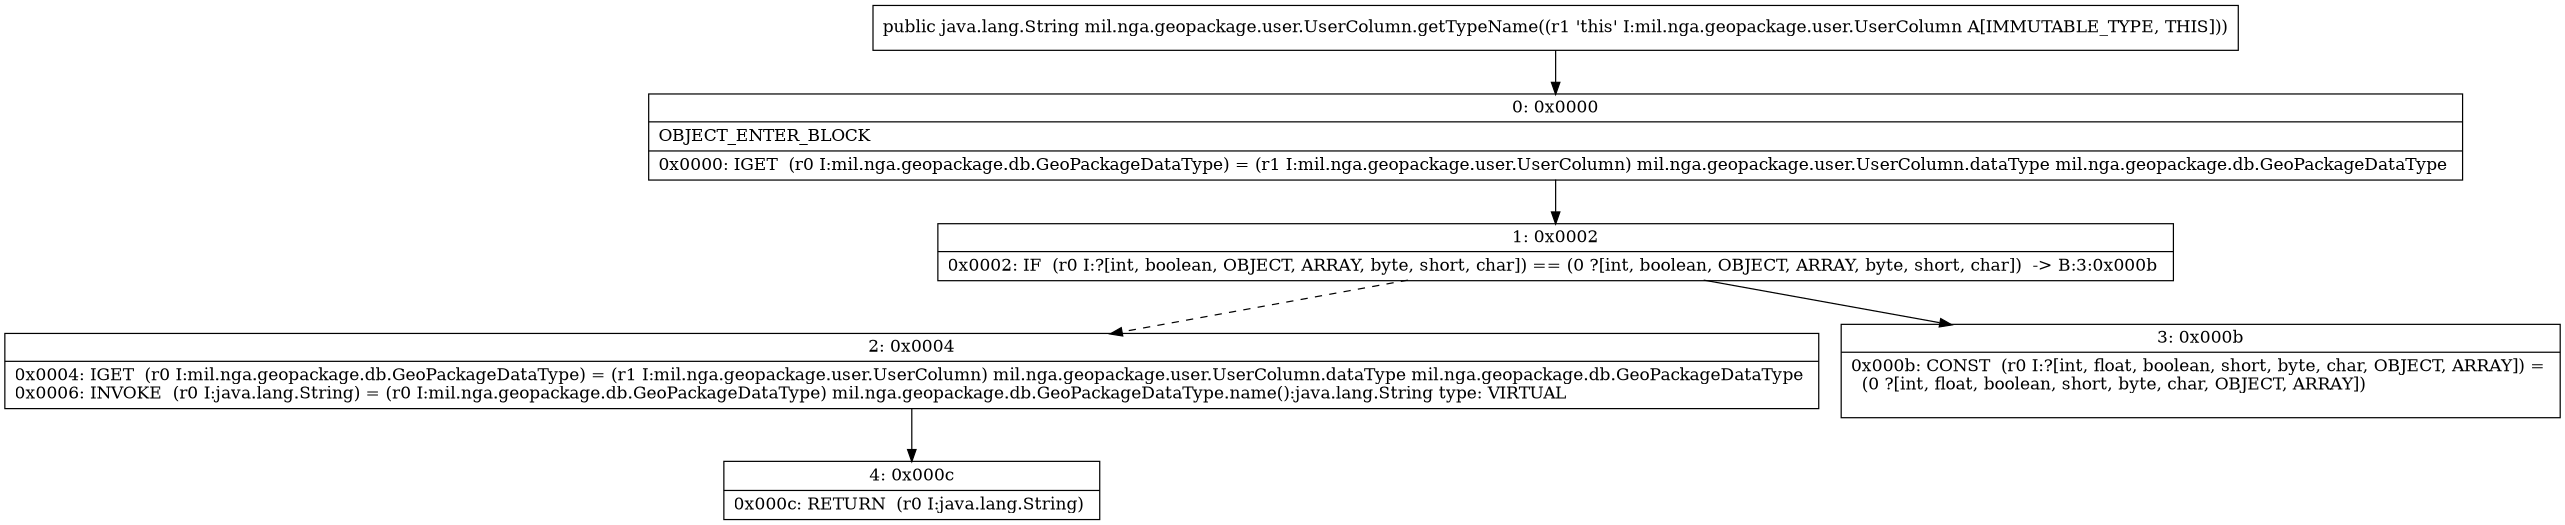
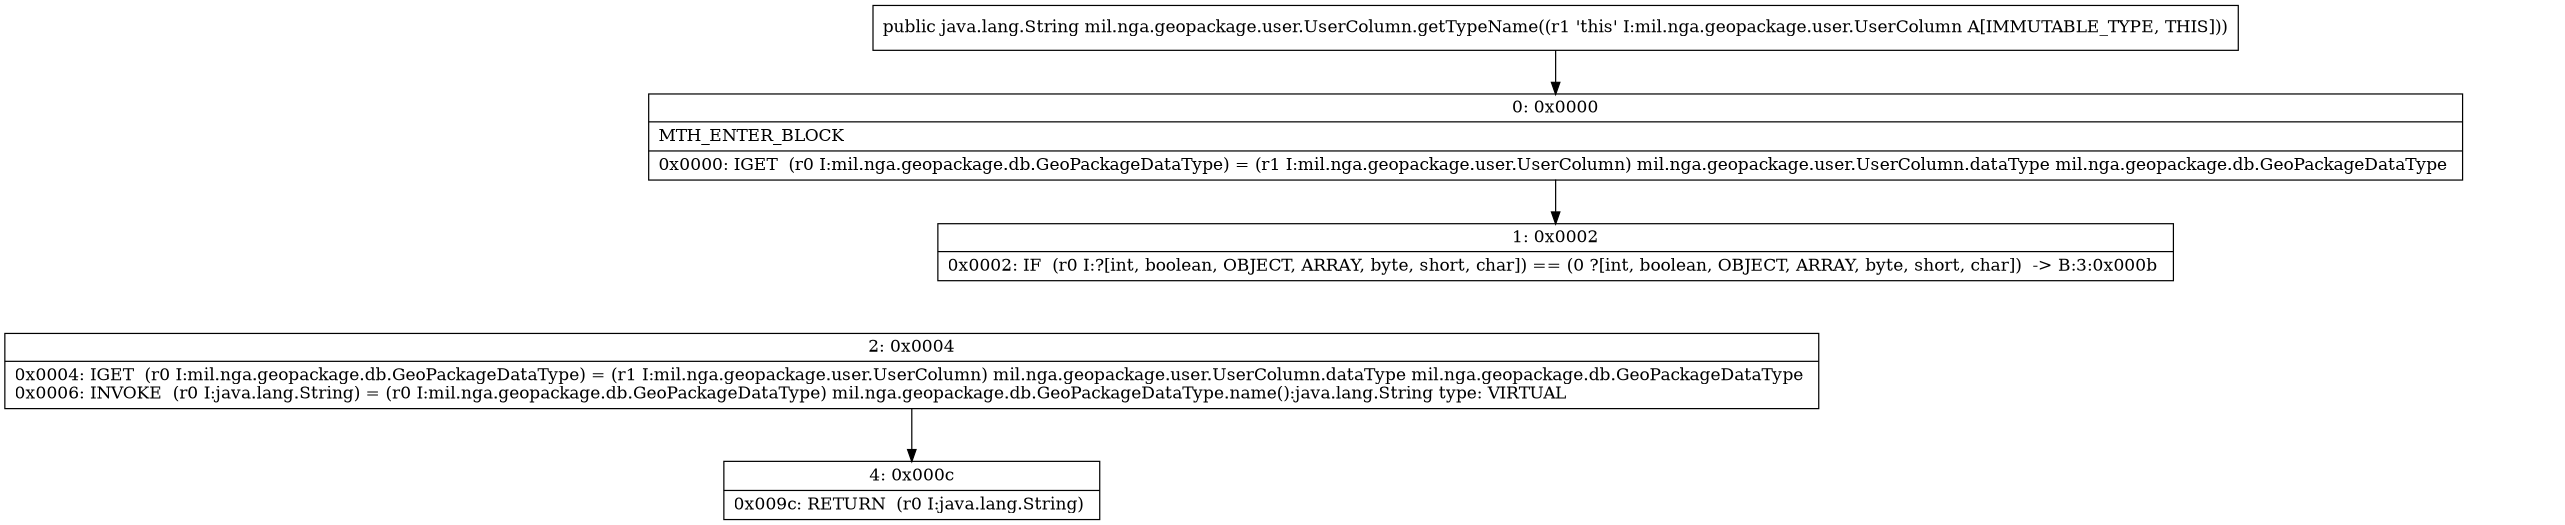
node "0: 0x0000": text "OBJECT_ENTER_BLOCK" -> "MTH_ENTER_BLOCK"
edge "1: 0x0002" -> "2: 0x0004": removed
node "3: 0x000b": removed
node "4: 0x000c": text "0x000c: RETURN  (r0 I:java.lang.String)" -> "0x009c: RETURN  (r0 I:java.lang.String)"
